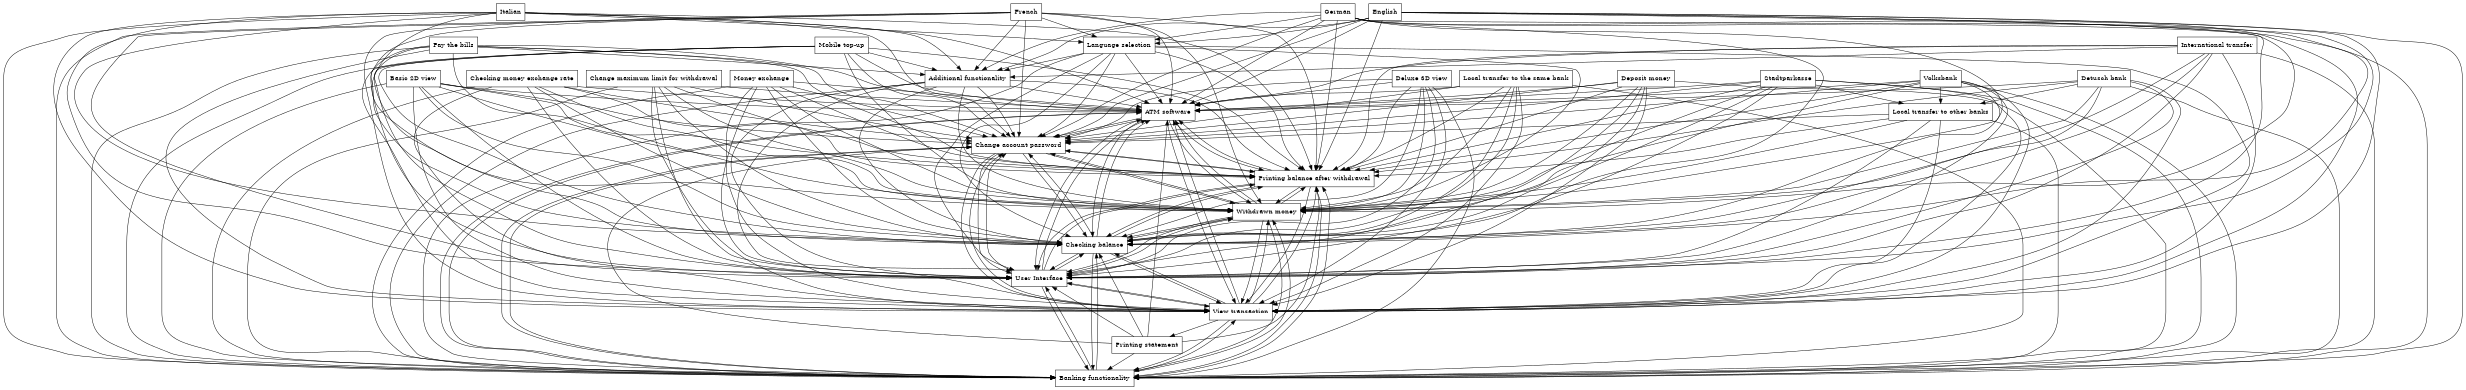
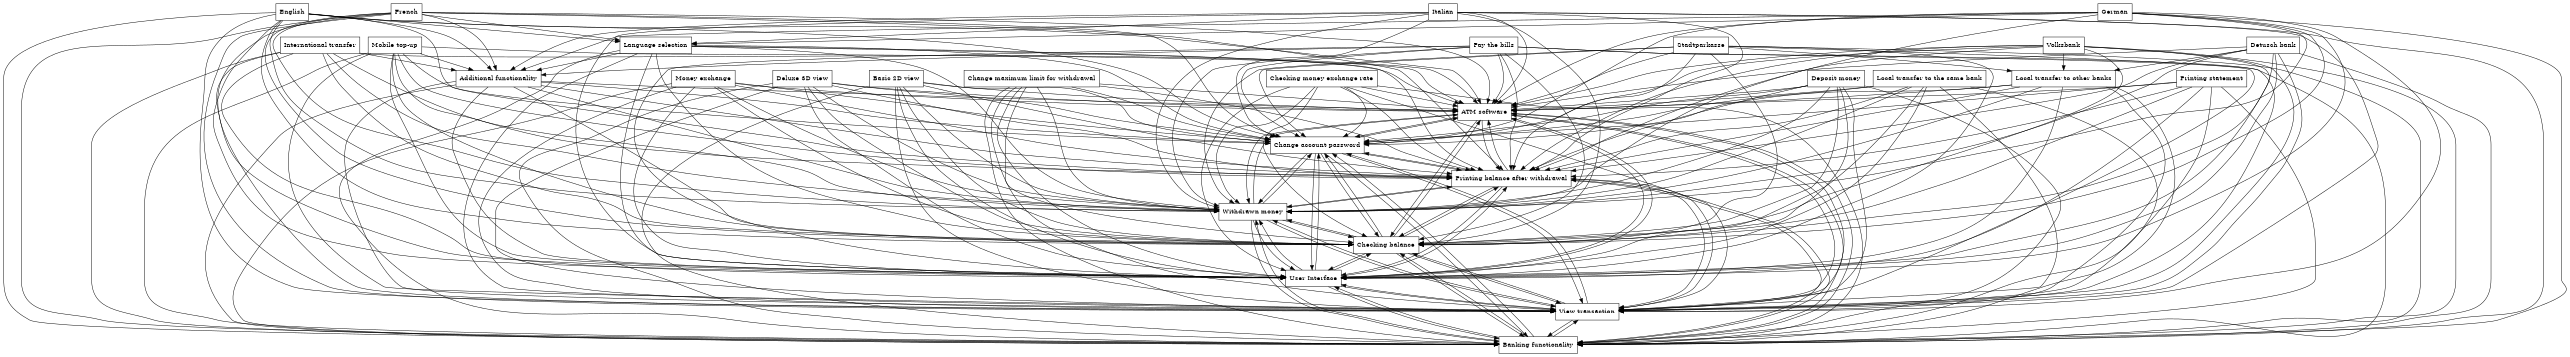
edge "Local transfer to other banks" -> "ATM software": added
edge "View transaction" -> "Printing statement": reversed
